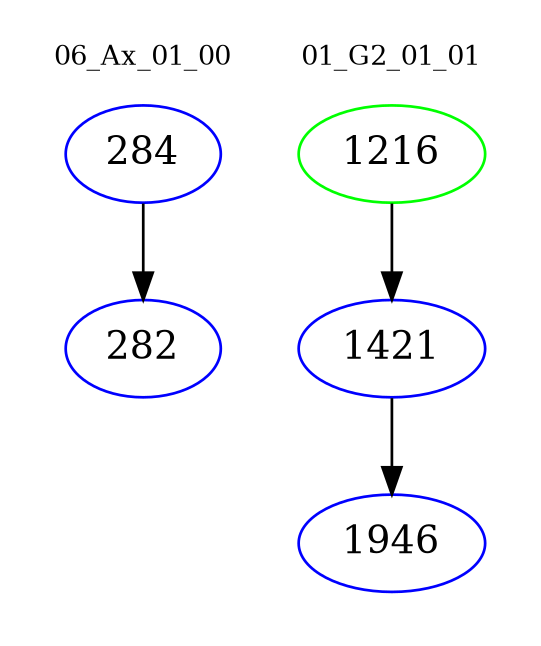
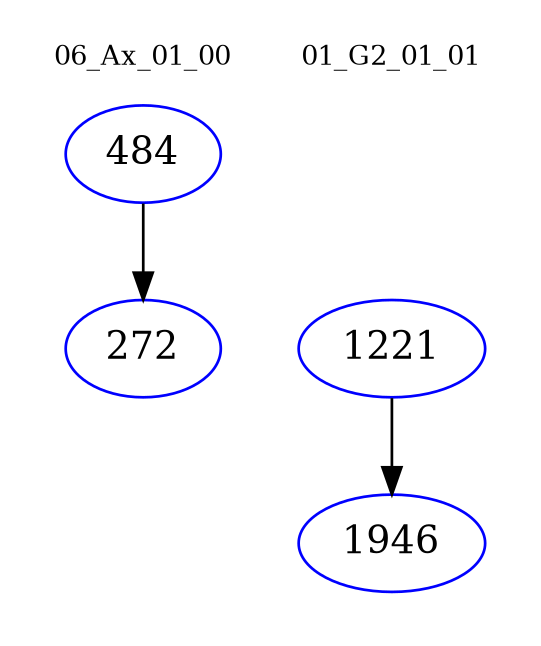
node "284": label "284" -> "484"
node "1216": removed
node "282": label "282" -> "272"
node "1421": label "1421" -> "1221"
